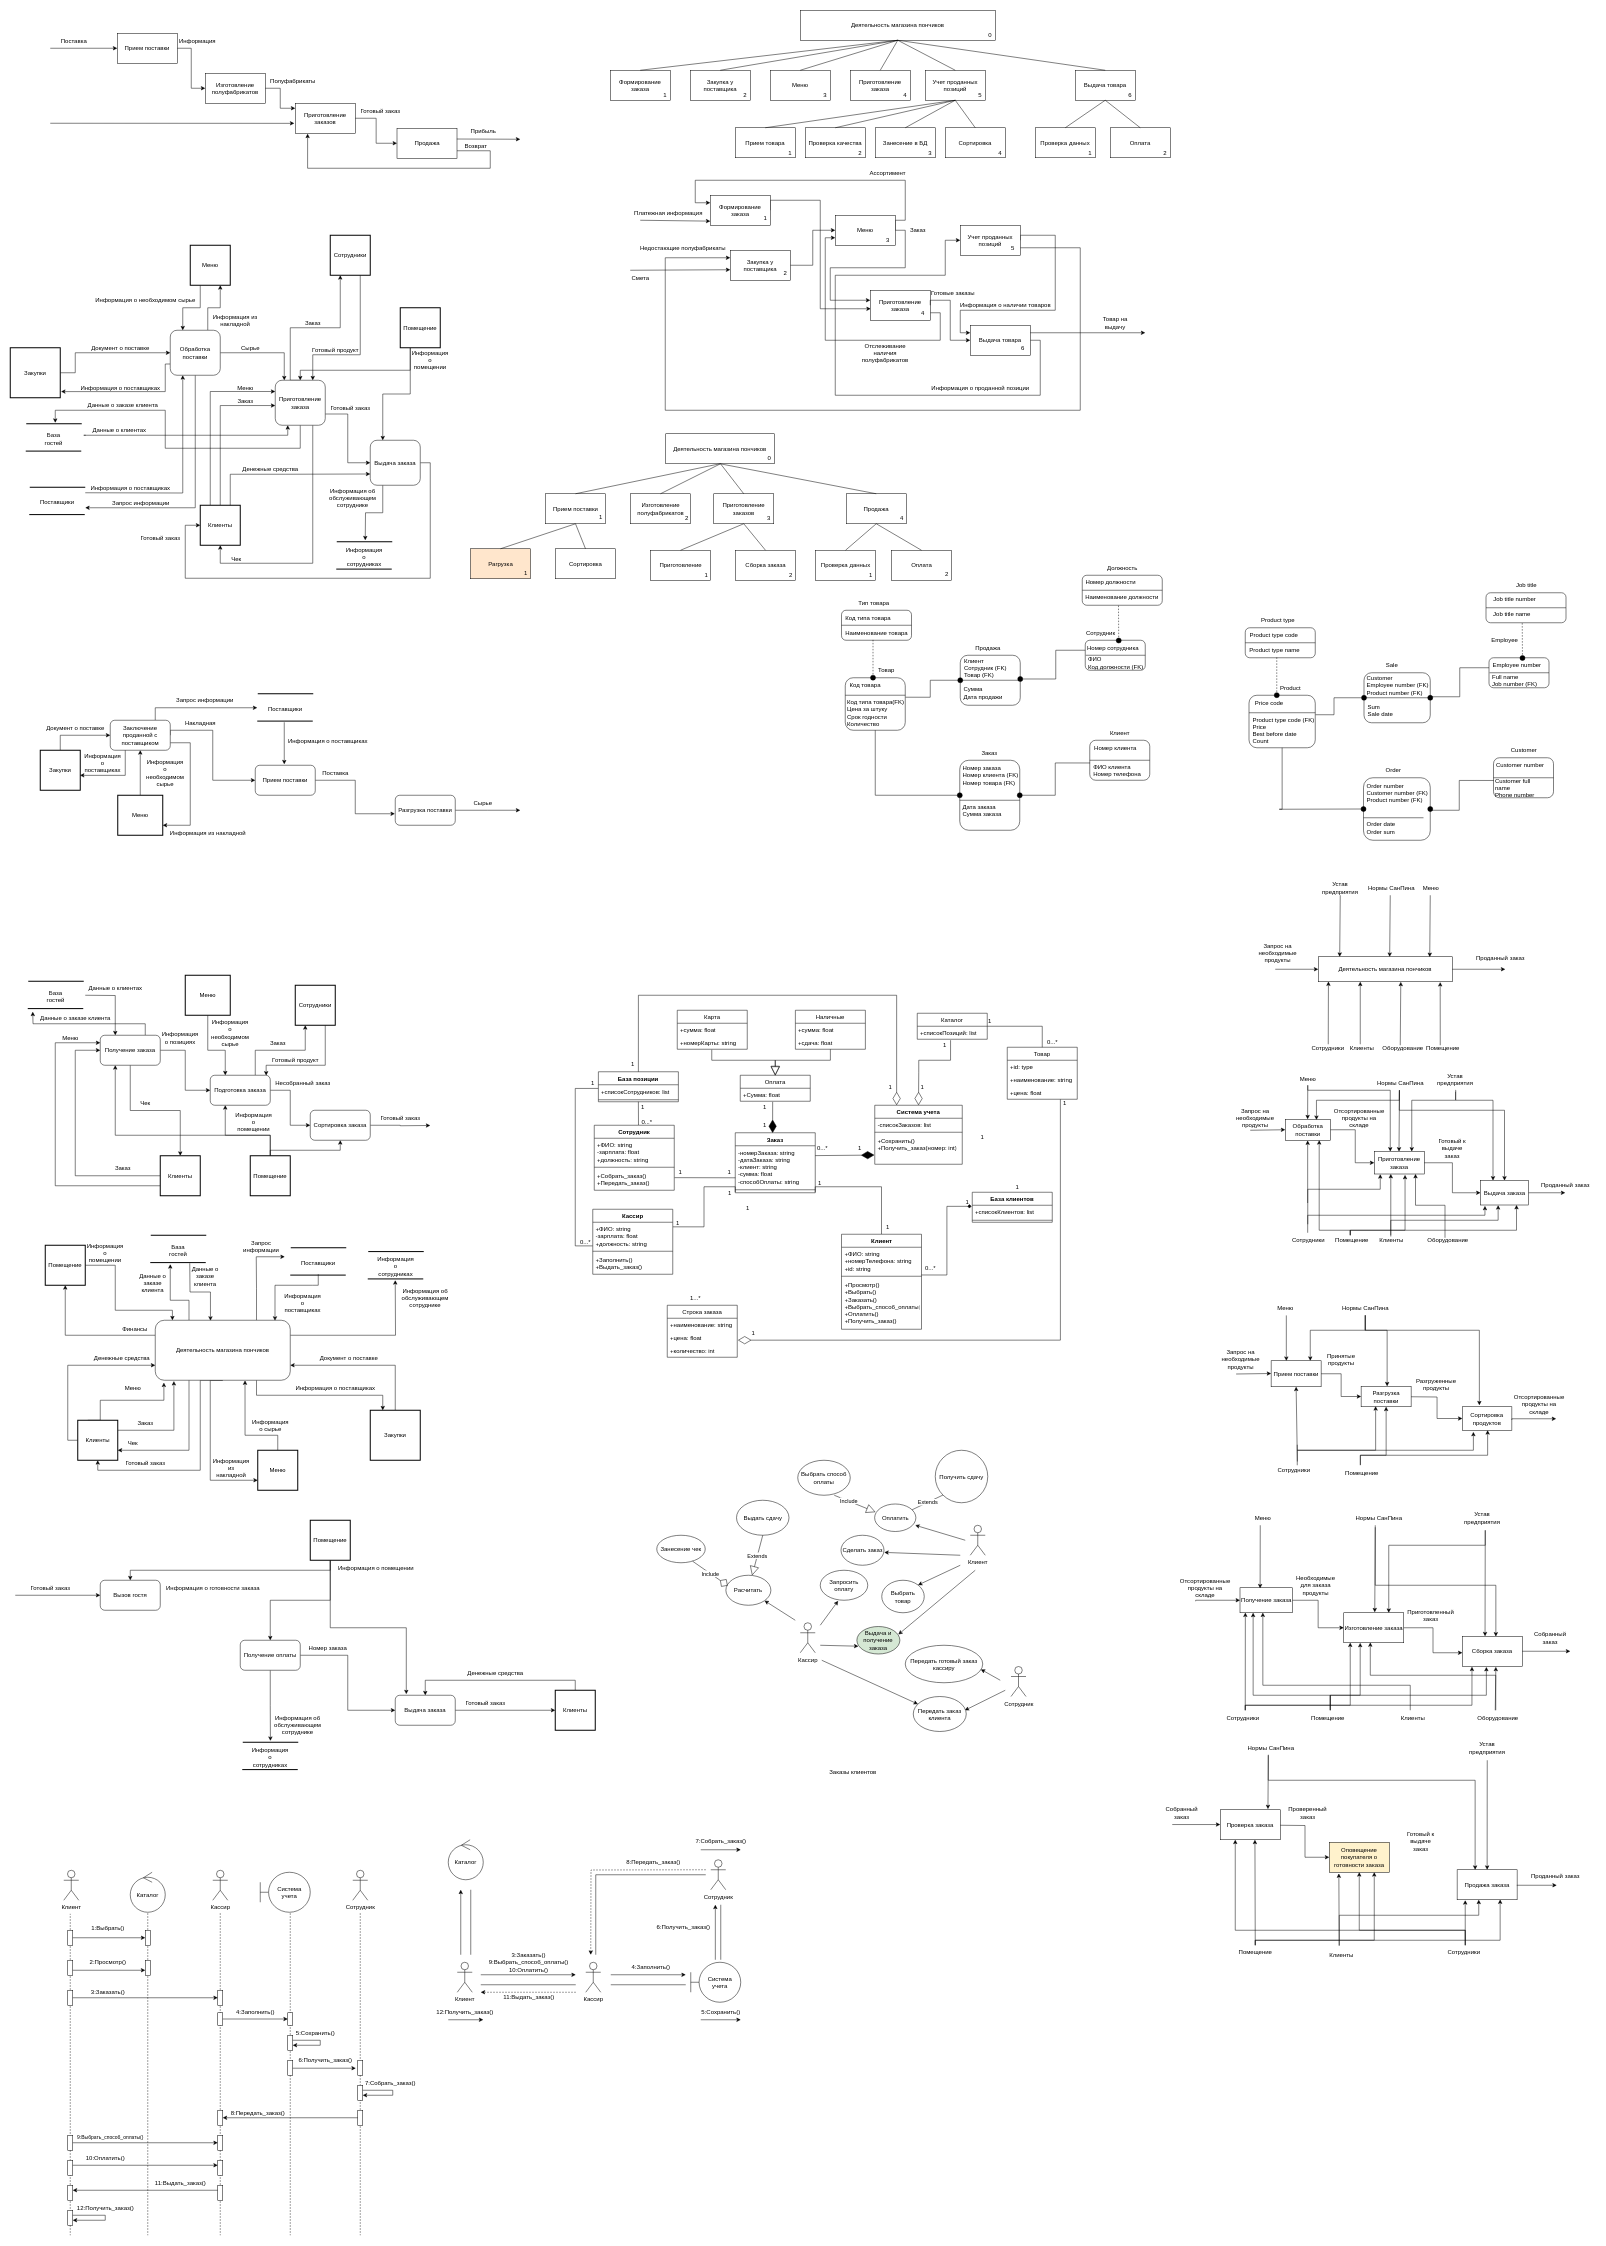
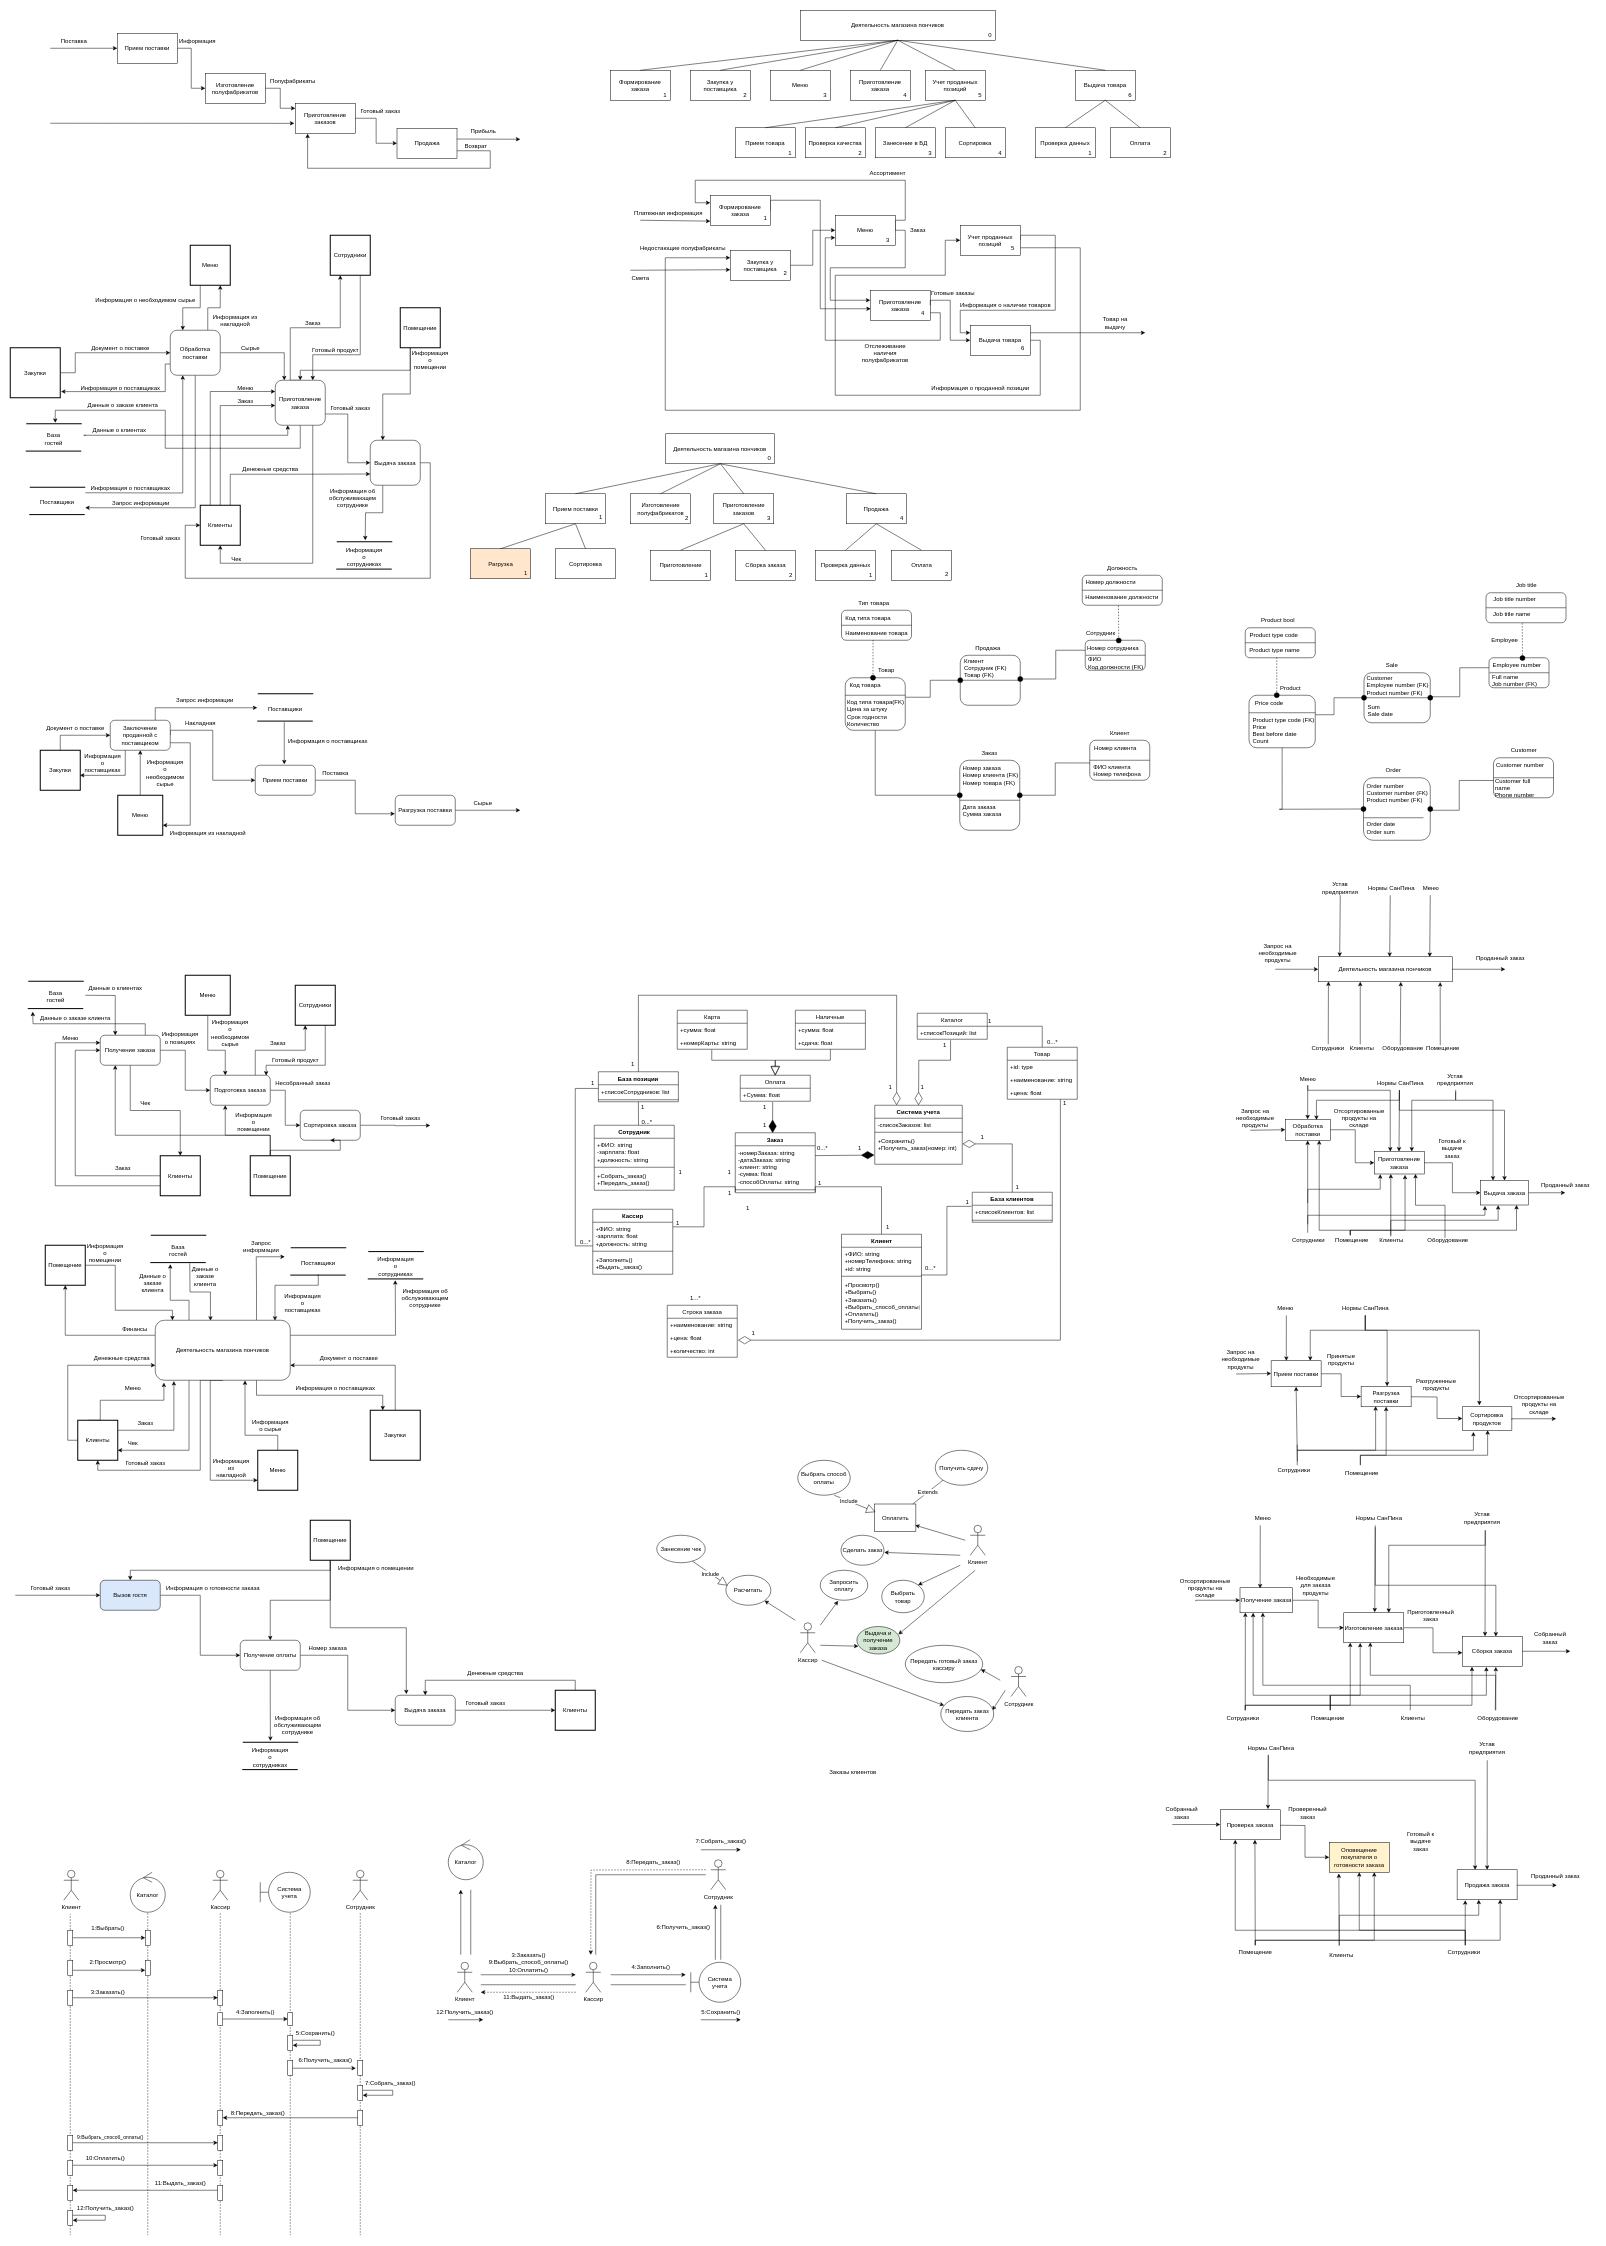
node "Product type": label "Product type" -> "Product bool"
node "Сумма Дата продажи": removed
node "Сортировка заказа": moved (340, 1125) -> (330, 1125)
edge "База клиентов" -> "+Сохранить() +Получить_заказ(номер: int)": added
edge "-номерЗаказа: string -датаЗаказа: string -клиент: string -сумма: float -способОплаты: string" -- "+Собрать_заказ() +Передать_заказ()": removed
edge "+ФИО: string +номерТелефона: string +id: string" -> "+списокКлиентов: list": arrowhead diamond -> none
node "Получить сдачу": size 53x53 -> 53x35
node "Выдать сдачу": removed
node "Оплатить": shape ellipse -> rectangle
edge "Выдать сдачу" -> "Расчитать": removed, label "Extends"
edge "Занесение чек" -> "Расчитать": arrowhead diamond -> block
node "Вызов гостя": fillcolor #ffffff -> #dae8fc
edge "Вызов гостя" -> "Получение оплаты": added
node "Передать заказ клиента": moved (940, 1714) -> (967, 1714)
